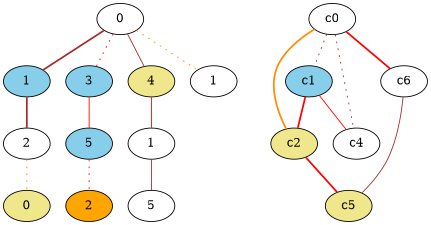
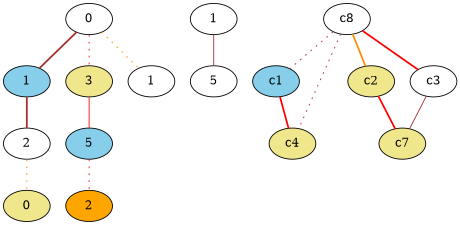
node "c0": label "c0" -> "c8"
node "3": fillcolor skyblue -> khaki
node "4": removed
node "c6": label "c6" -> "c3"
edge "c1" -- "c2": removed
edge "c1" -- "c4": style solid -> bold
node "c4": fillcolor white -> khaki
node "c5": label "c5" -> "c7"
